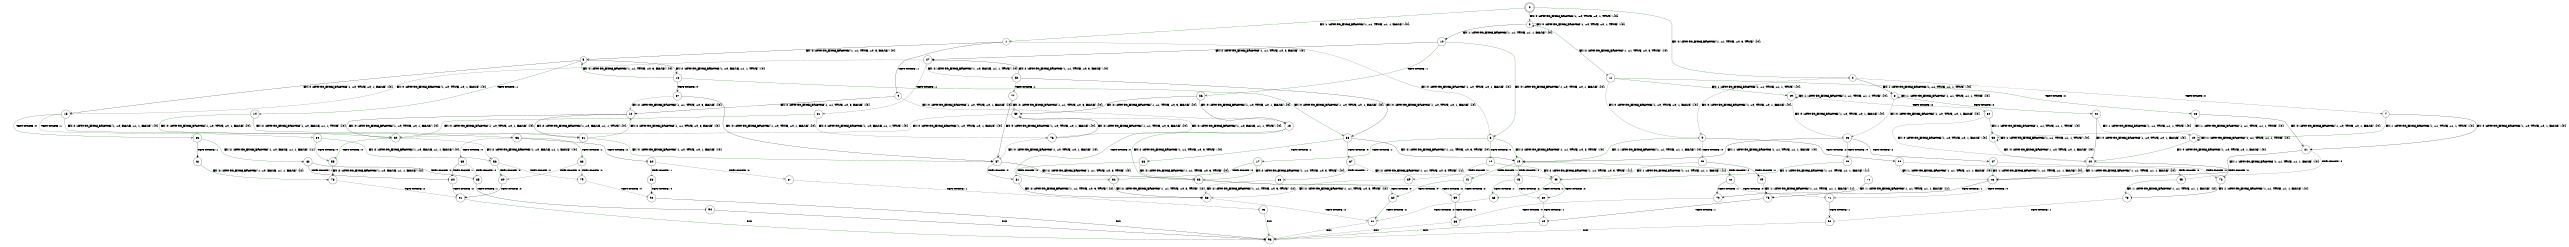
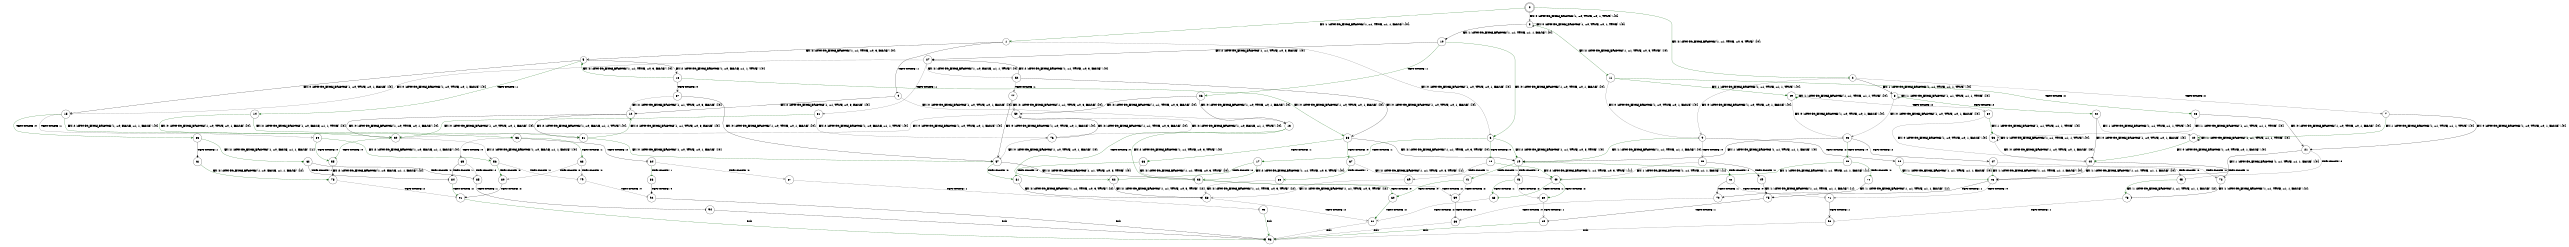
edge "48" -> "74": added, label "TERMINATE !2"
